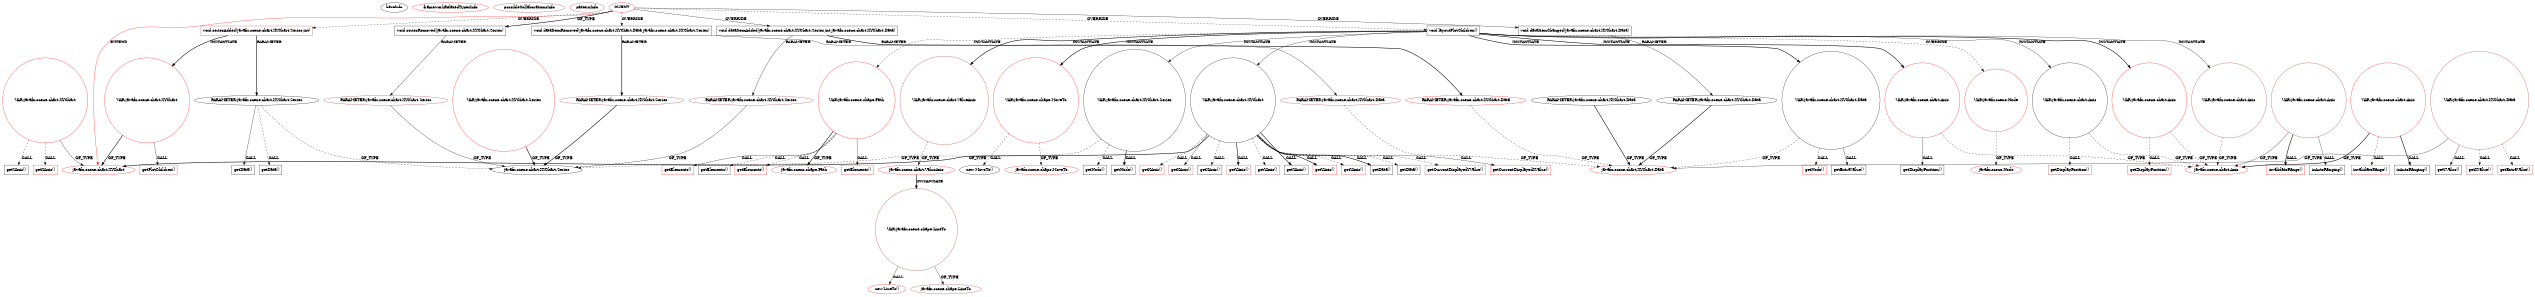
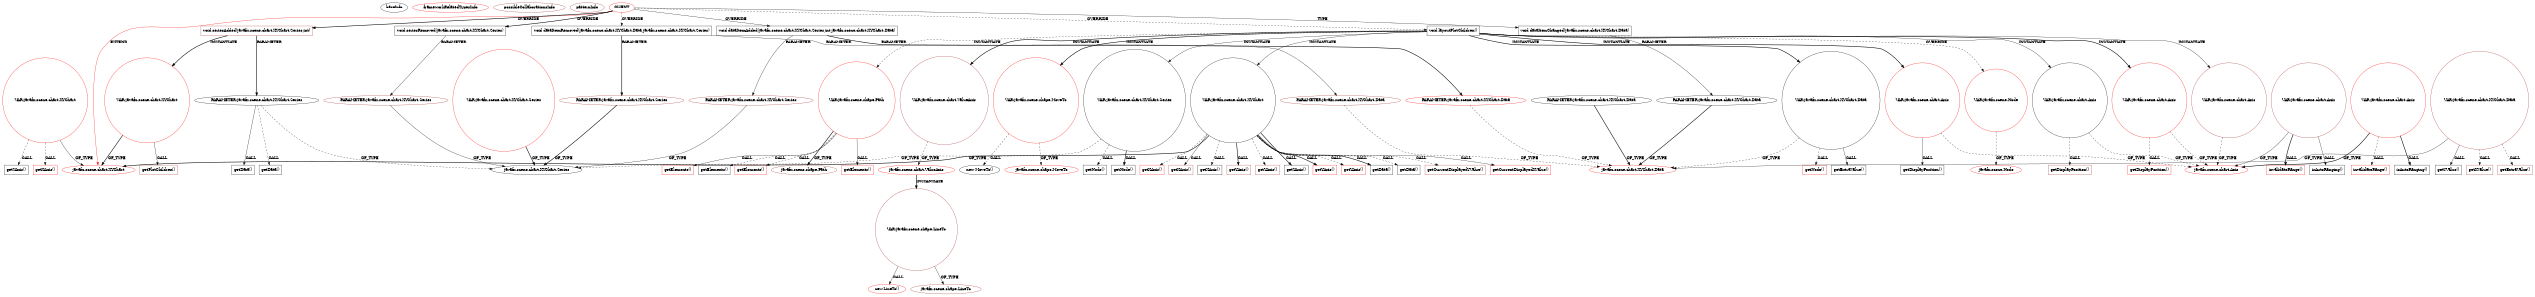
edge "CLIENT" -> "void seriesRemoved(javafx.scene.chart.XYChart.Series)": label "OF_TYPE" -> "OVERRIDE"
edge "CLIENT" -> "void dataItemChanged(javafx.scene.chart.XYChart.Data)": label "OVERRIDE" -> "TYPE"
edge "CLIENT" -> "void seriesAdded(javafx.scene.chart.XYChart.Series,int)": style dashed -> bold
